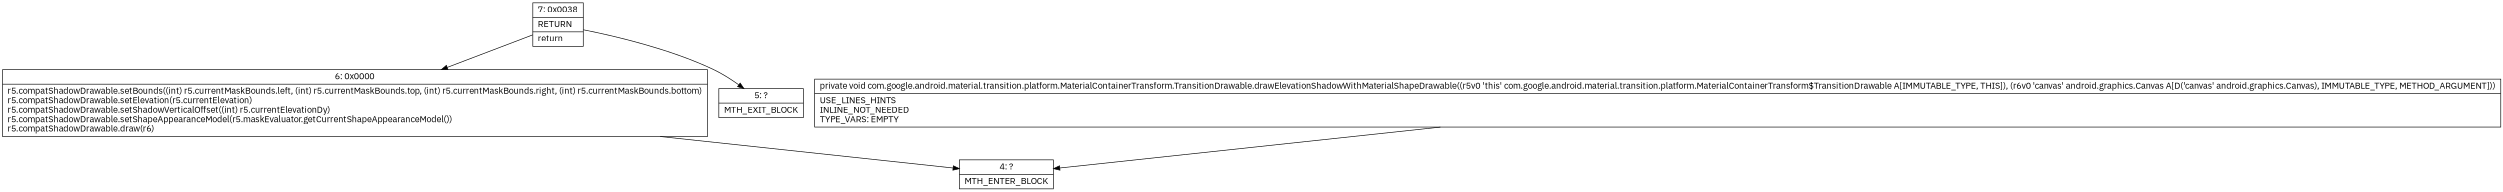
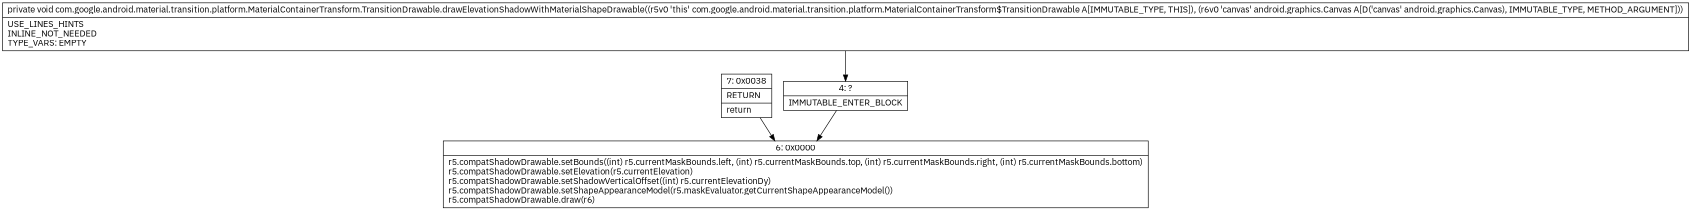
node "5: ?": removed
edge "6: 0x0000" -> "4: ?": reversed
node "4: ?": text "MTH_ENTER_BLOCK" -> "IMMUTABLE_ENTER_BLOCK"
